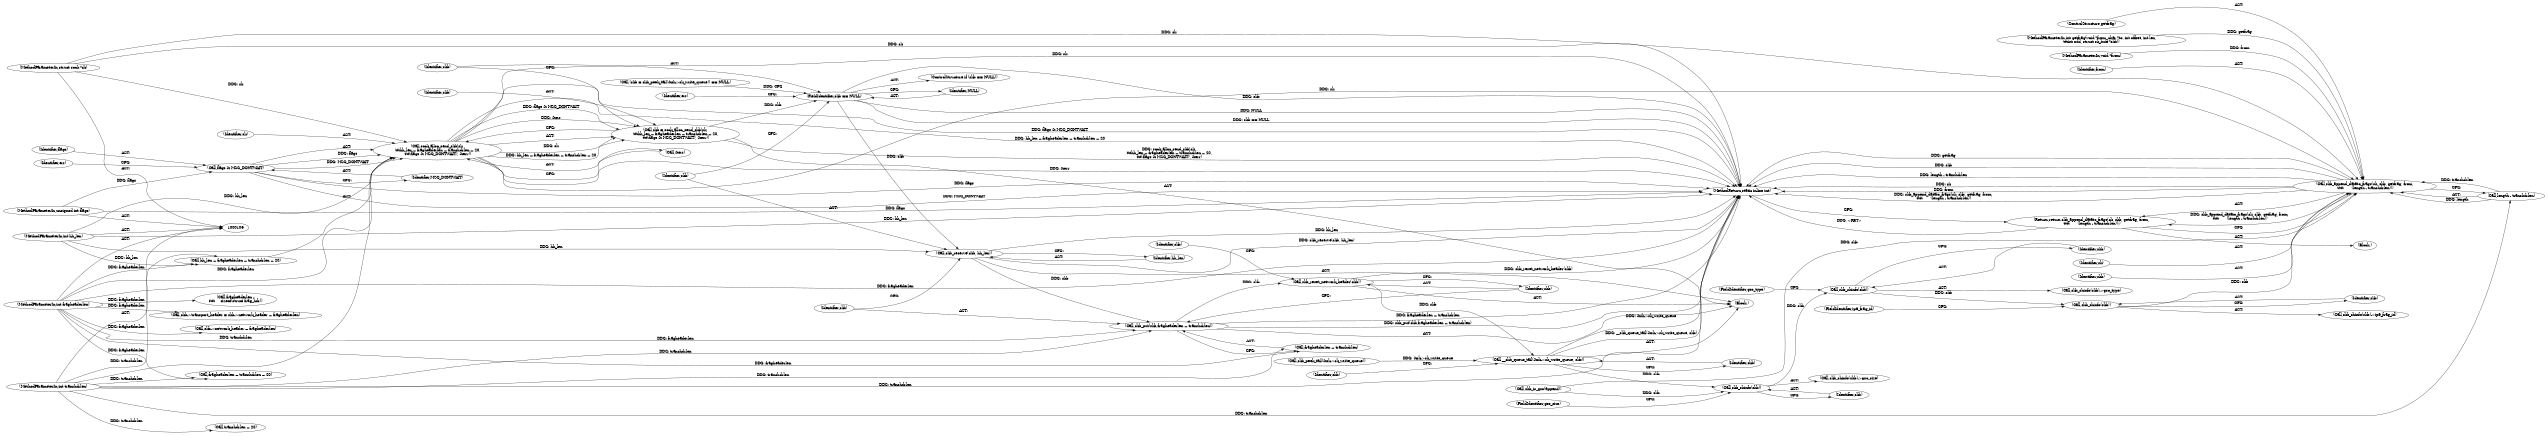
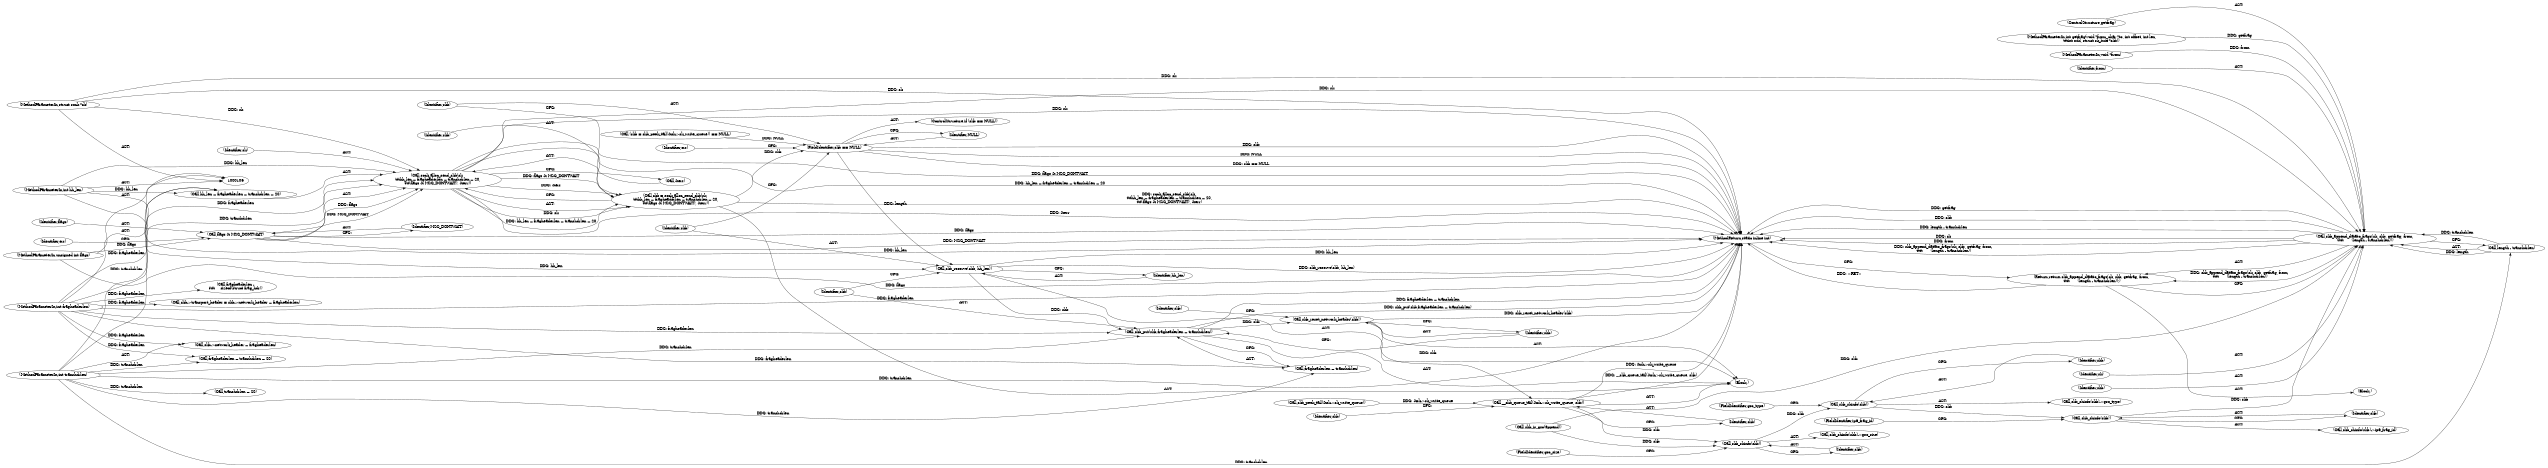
edge "(Call,(skb = skb_peek_tail(&sk->sk_write_queue)) == NULL)" -> "(FieldIdentifier,skb == NULL)": label "DDG: CFG" -> "DDG: NULL"
edge "(FieldIdentifier,skb == NULL)" -> "(Call,skb_reserve(skb, hh_len))": label "DDG: skb" -> "DDG: length"
edge "(MethodParameterIn,int transhdrlen)" -> "1000106": now "(MethodParameterIn,int transhdrlen)" -> "(Call,skb->network_header + fragheaderlen)"
